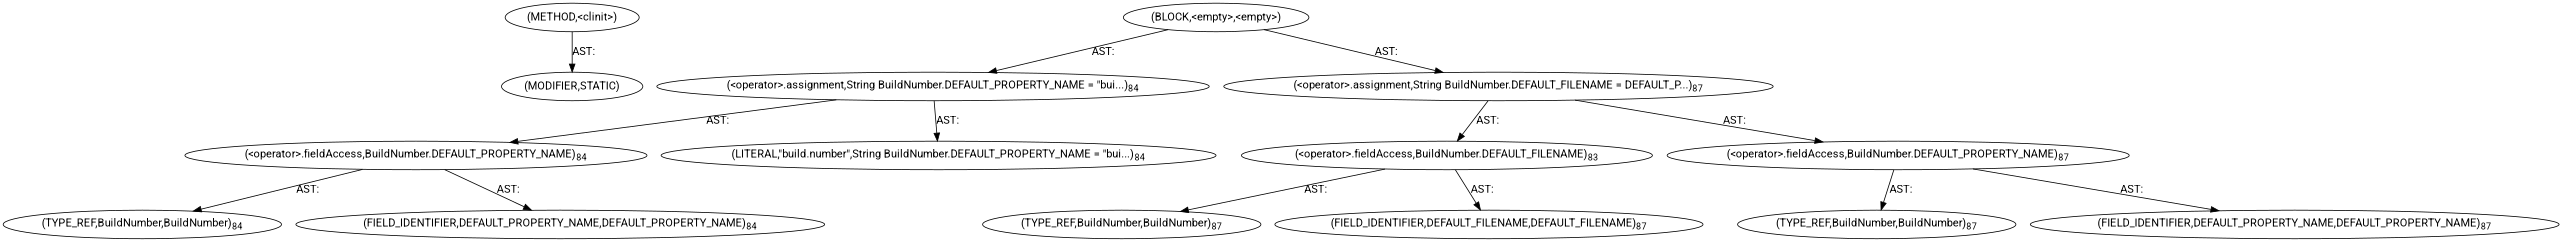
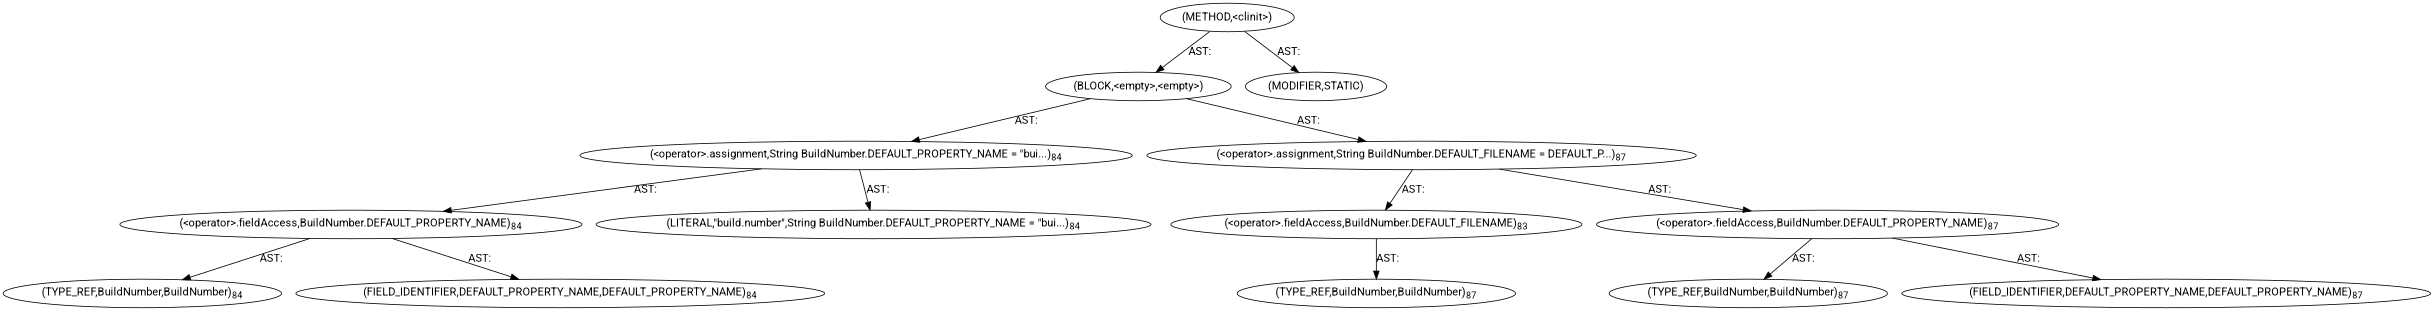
edge "(METHOD,<clinit>)" -> "(BLOCK,<empty>,<empty>)": added, label "AST:"
node "(FIELD_IDENTIFIER,DEFAULT_FILENAME,DEFAULT_FILENAME)": removed
